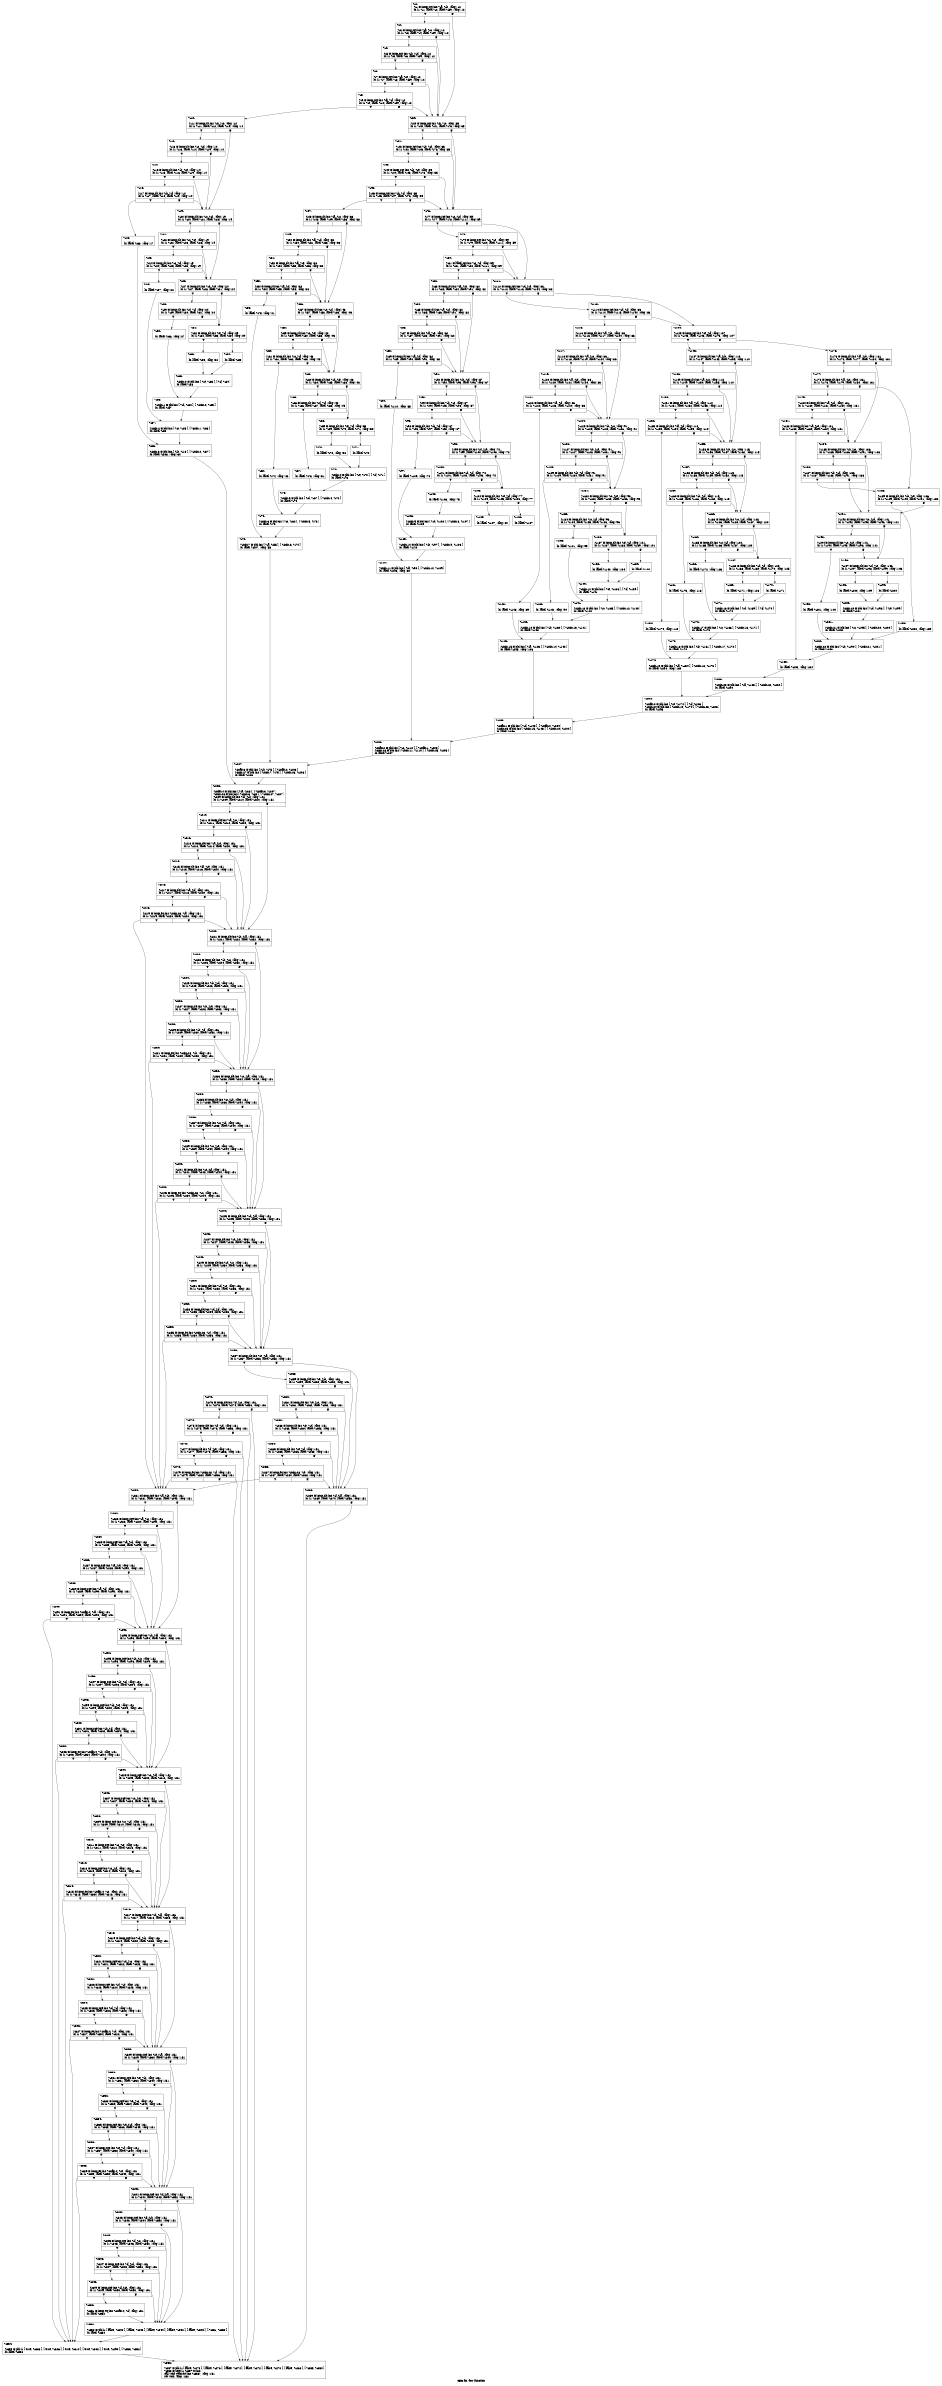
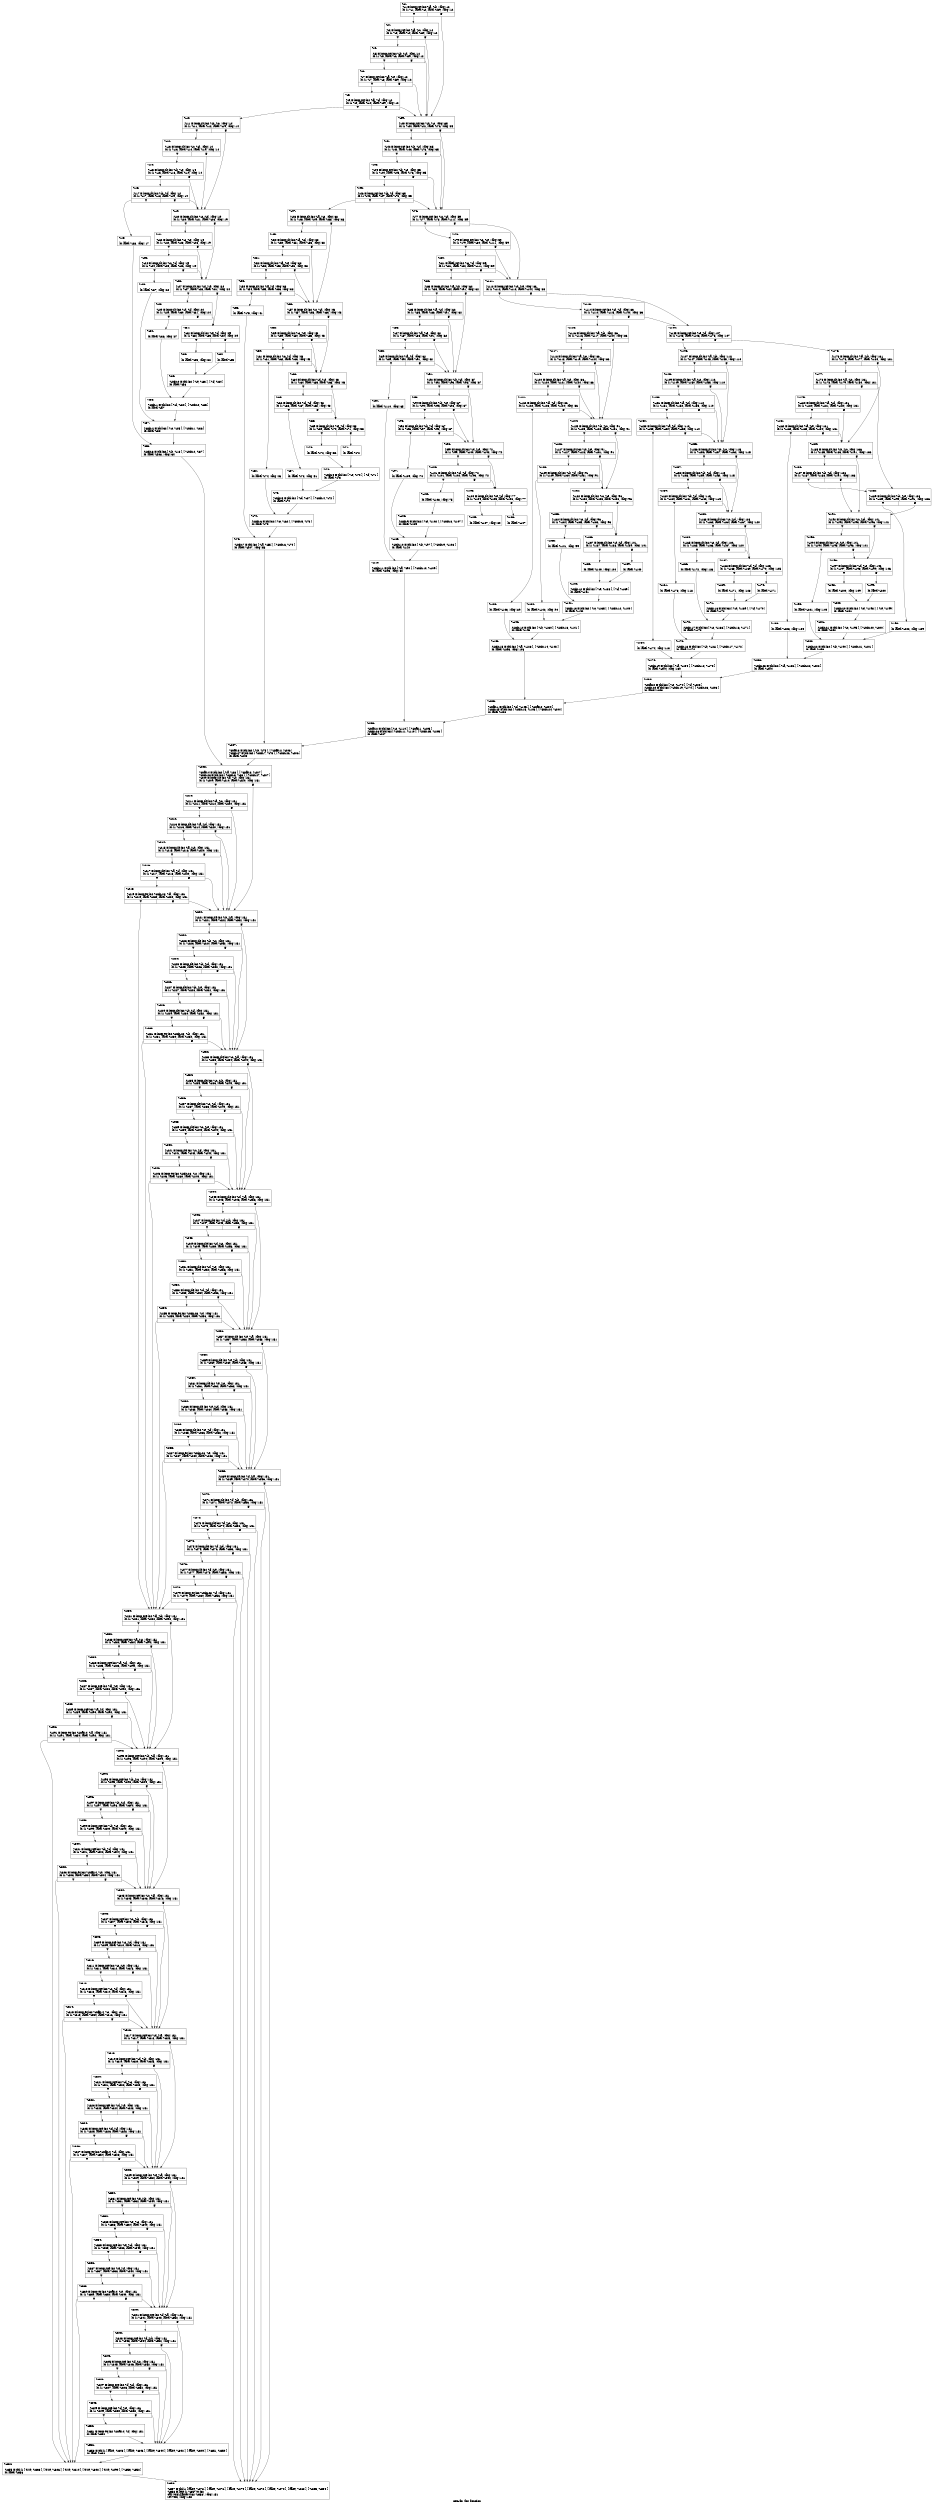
edge "%202:" -> "%183:": now "%202:" -> "%203:"
node "%270:": added
